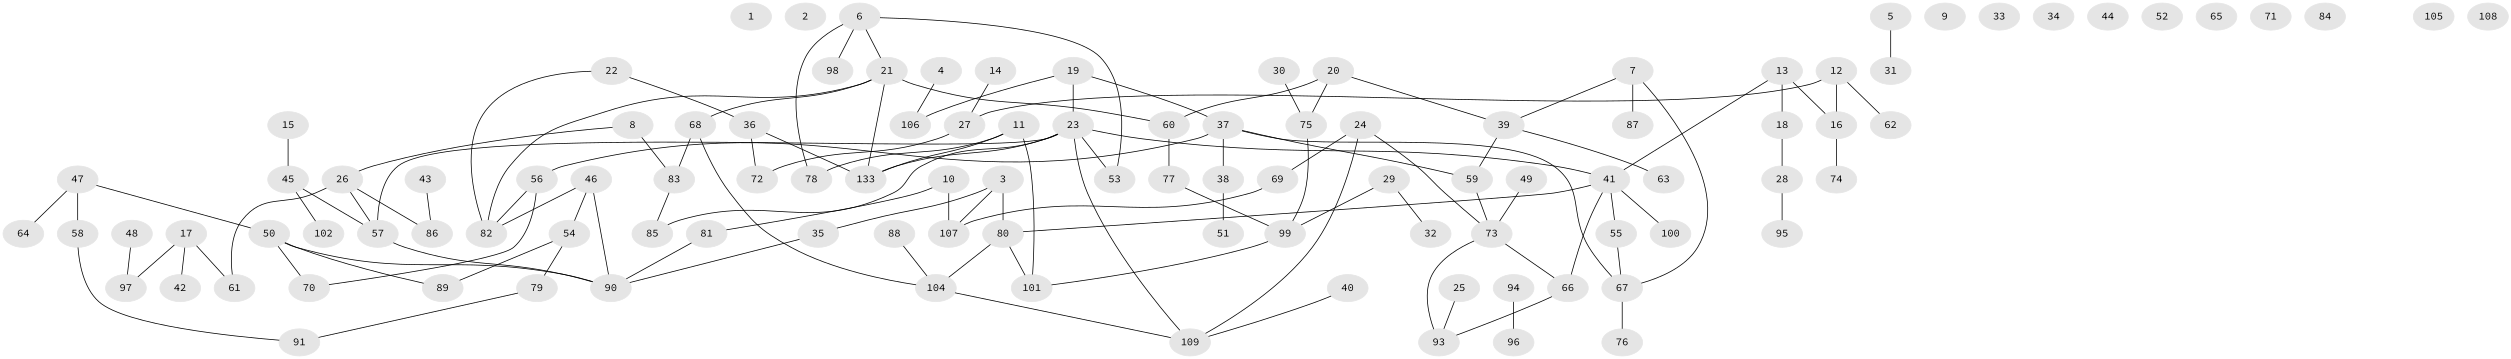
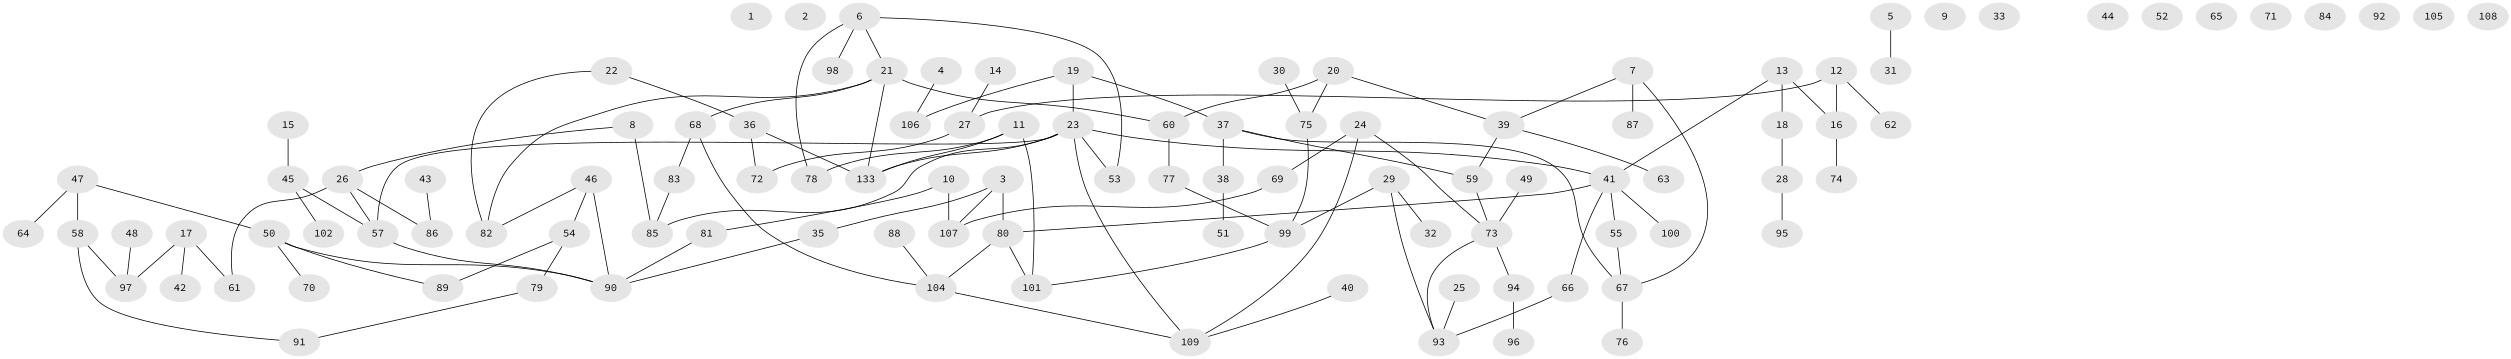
node "34": removed
node "92": added
edge "8" -- "83": now "8" -- "85"
node "56": removed
edge "58" -- "97": added
edge "73" -- "66": now "73" -- "94"
edge "29" -- "93": added
